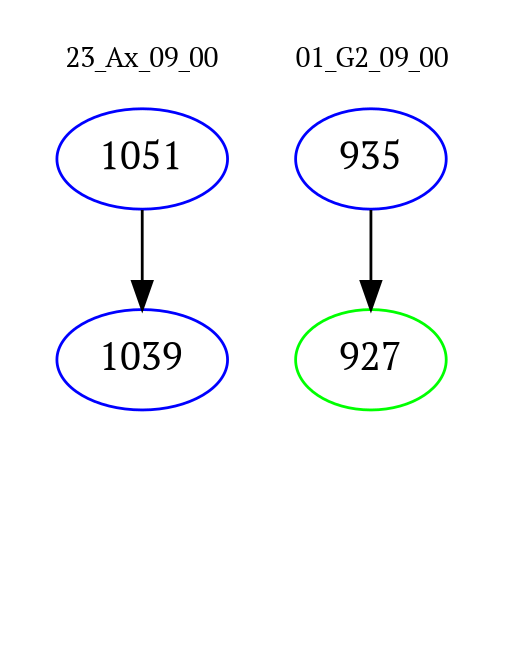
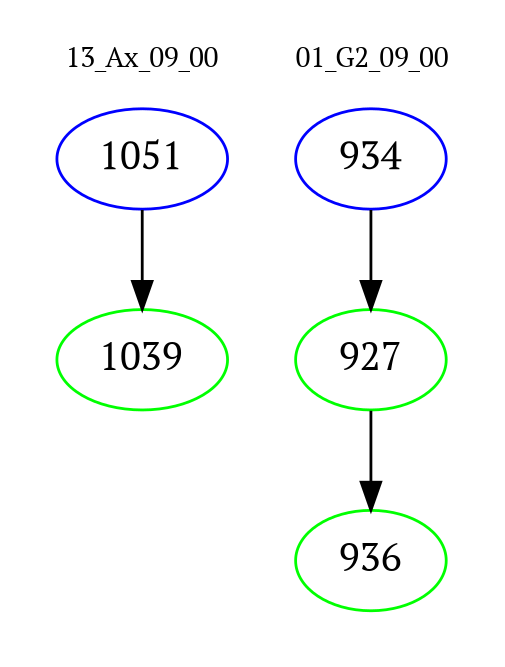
cluster "23_Ax_09_00": label "23_Ax_09_00" -> "13_Ax_09_00"
node "935": label "935" -> "934"
node "1039": color blue -> green
node "936": added
